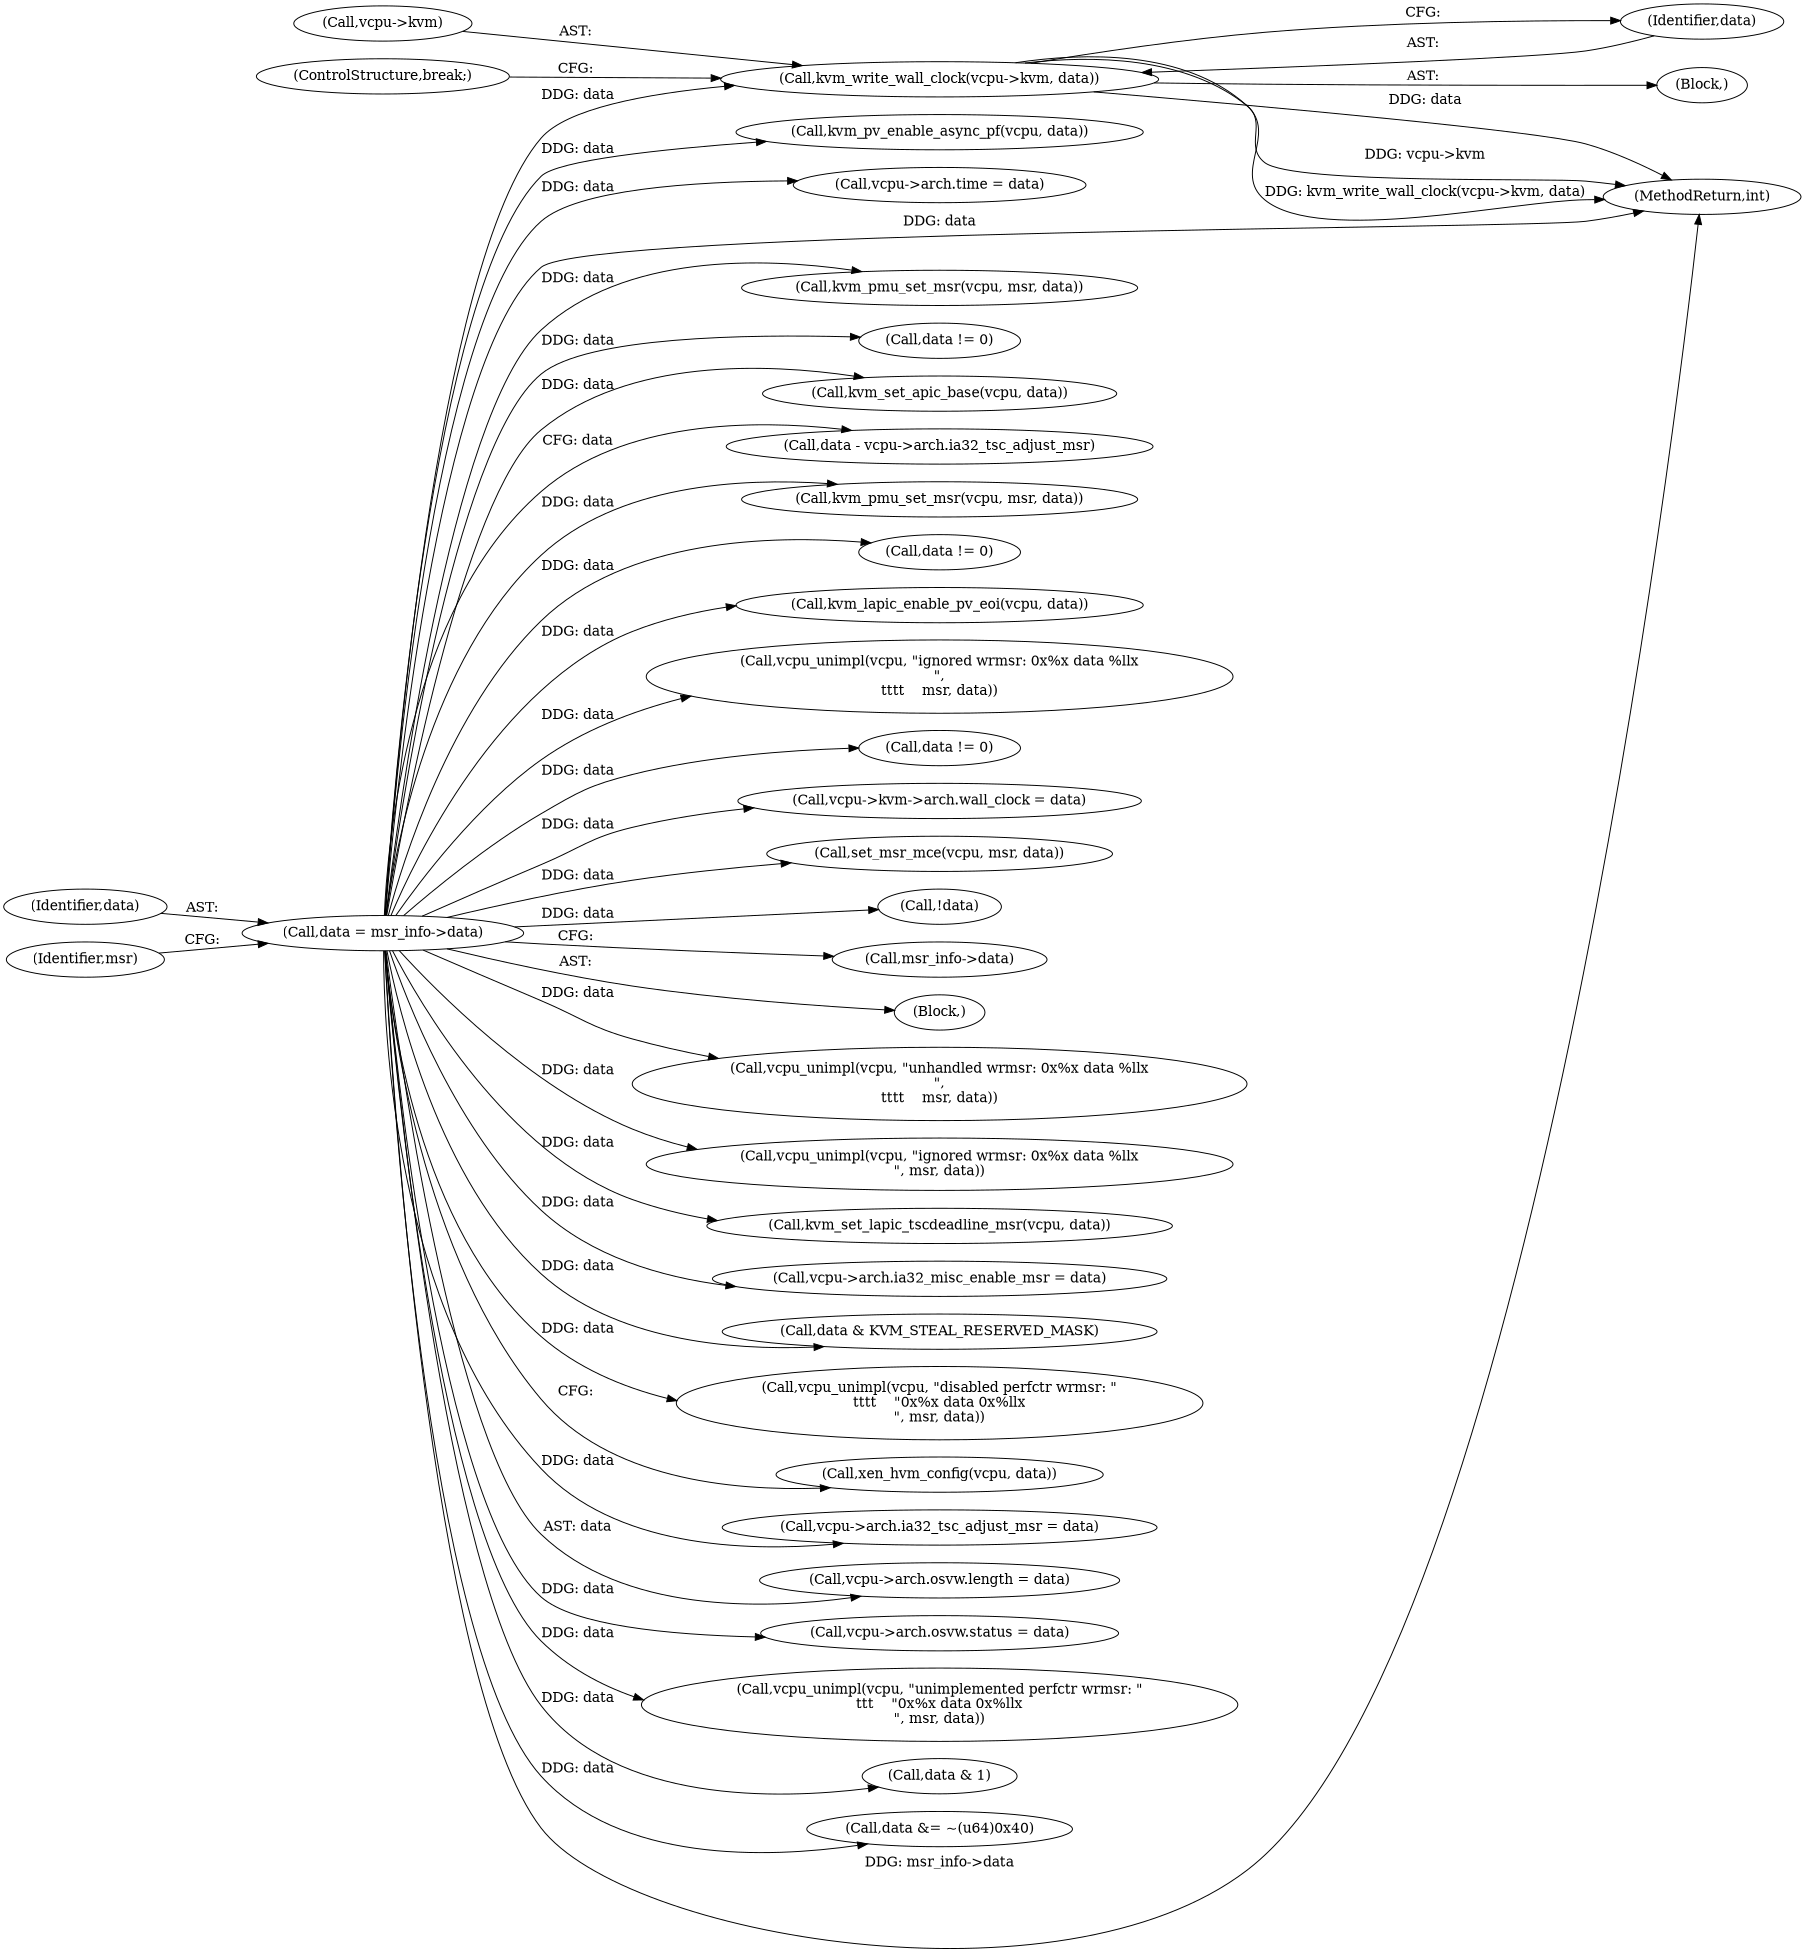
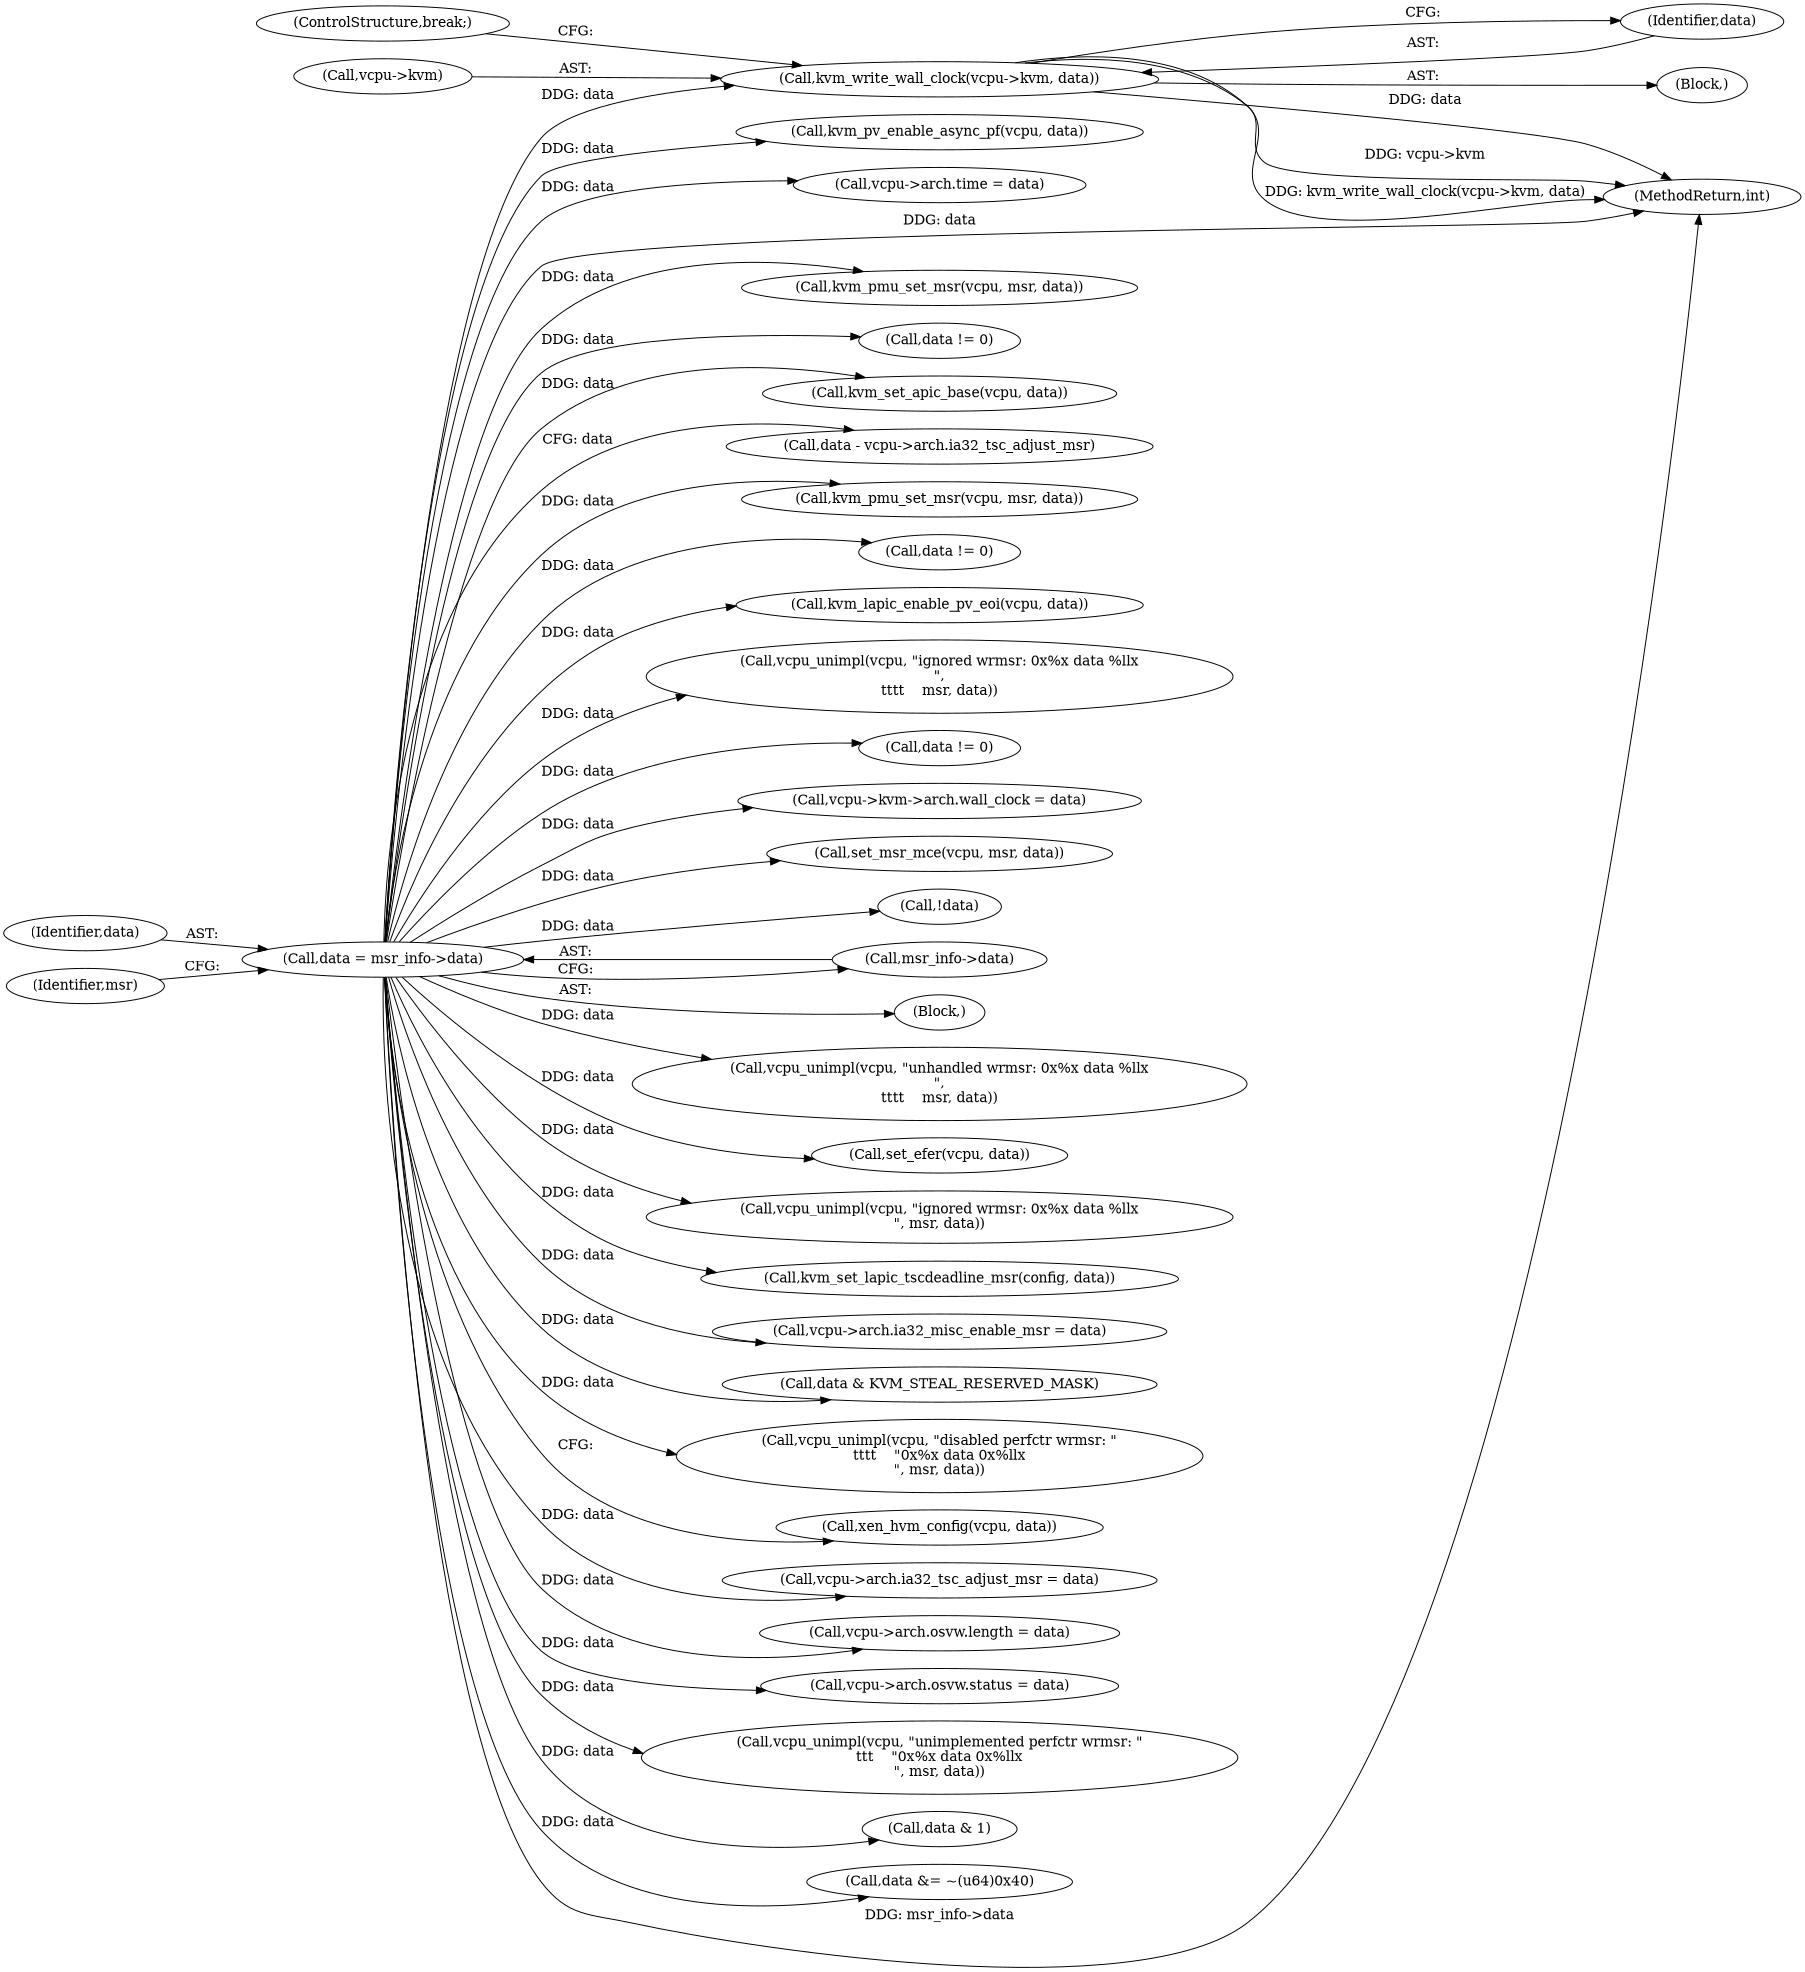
edge "(Call,msr_info->data)" -> "(Call,data = msr_info->data)": added, label "AST:"
node "(Call,set_efer(vcpu, data))": added
node "(Call,kvm_set_lapic_tscdeadline_msr(vcpu, data))": label "(Call,kvm_set_lapic_tscdeadline_msr(vcpu, data))" -> "(Call,kvm_set_lapic_tscdeadline_msr(config, data))"
edge "(Call,data = msr_info->data)" -> "(Call,vcpu->arch.osvw.length = data)": label "AST: data" -> "DDG: data"
